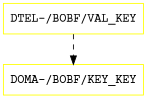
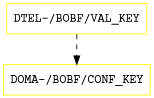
node "DOMA-/BOBF/KEY_KEY": label "DOMA-/BOBF/KEY_KEY" -> "DOMA-/BOBF/CONF_KEY"
